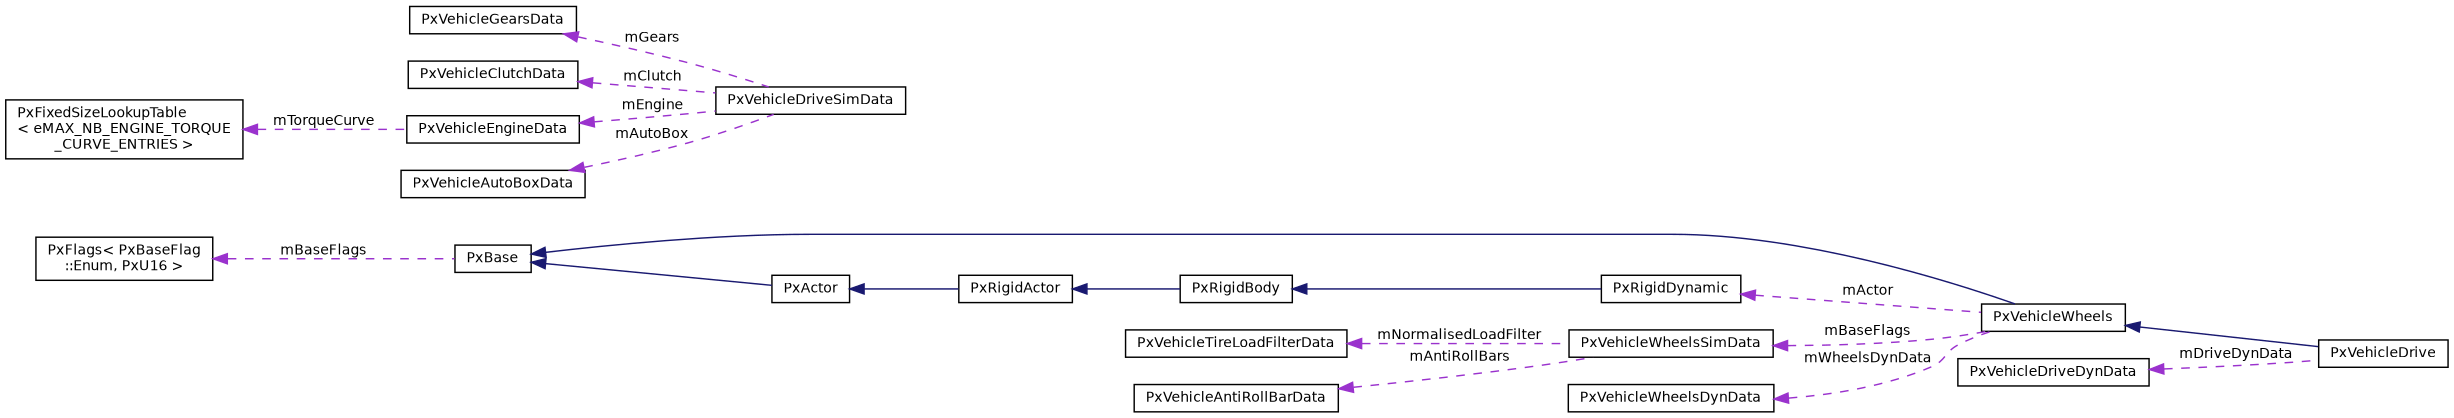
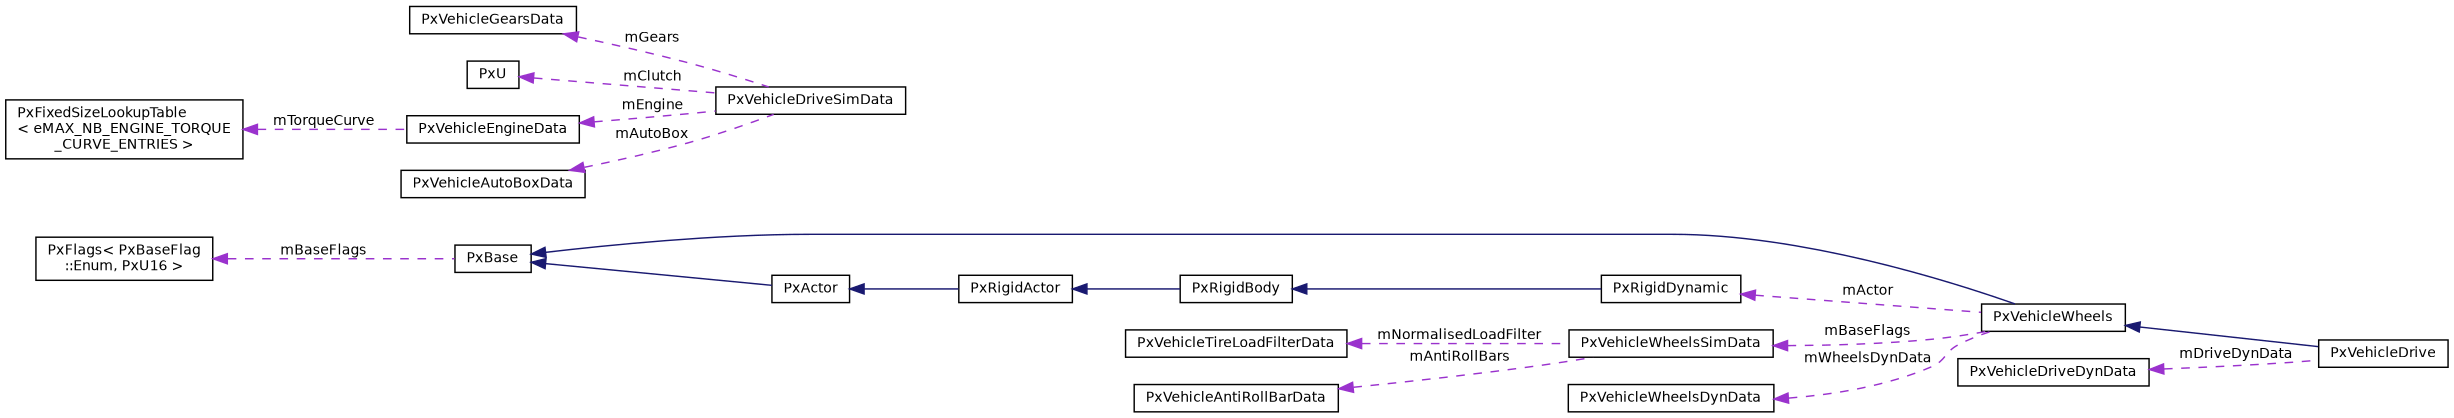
node "PxVehicleClutchData": label "PxVehicleClutchData" -> "PxU"
